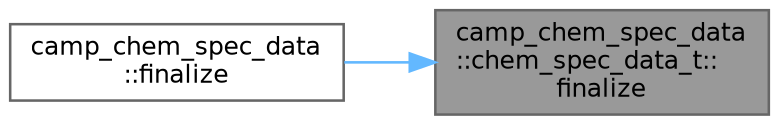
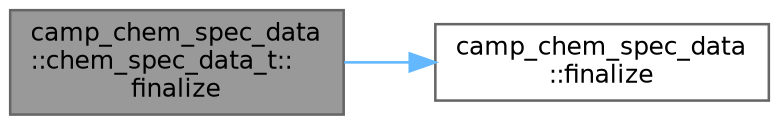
edge "camp_chem_spec_data ::finalize" -> "camp_chem_spec_data ::chem_spec_data_t:: finalize": reversed
